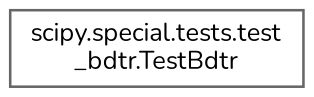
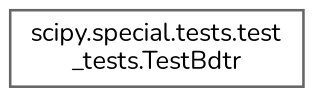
node "scipy.special.tests.test _bdtr.TestBdtr": label "scipy.special.tests.test _bdtr.TestBdtr" -> "scipy.special.tests.test _tests.TestBdtr"
